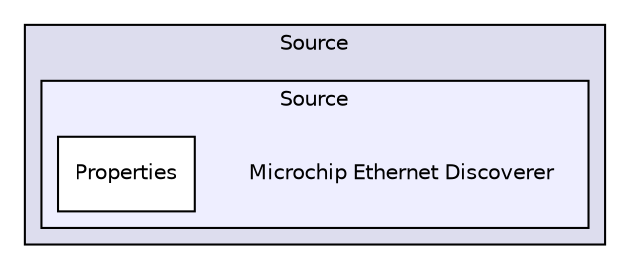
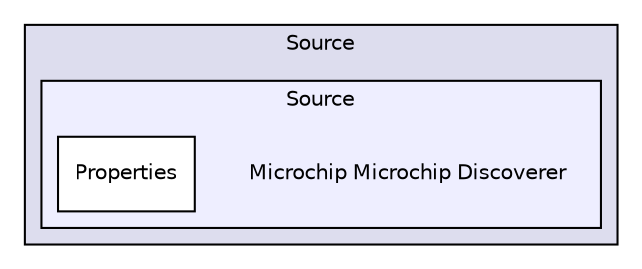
node "Microchip Ethernet Discoverer": label "Microchip Ethernet Discoverer" -> "Microchip Microchip Discoverer"
